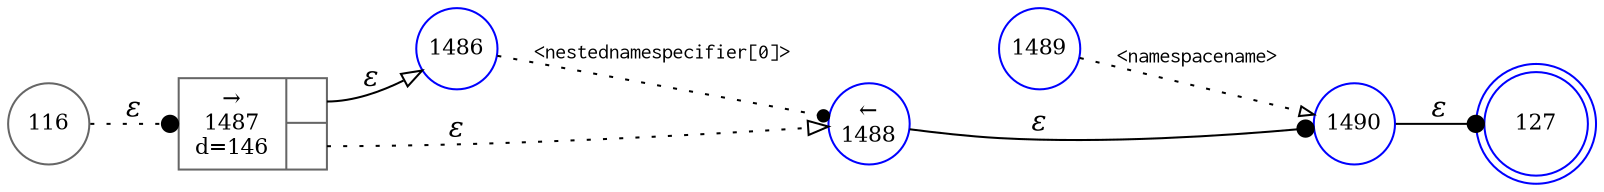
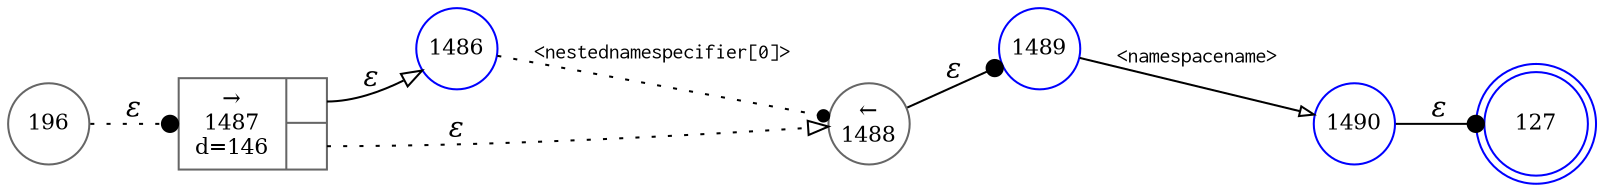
edge "1489" -> "1490": style dotted -> solid
node "116": label "116" -> "196"
node "← 1488": color blue -> gray40
edge "← 1488" -> "1490": now "← 1488" -> "1489"
